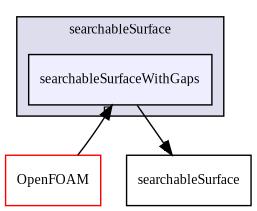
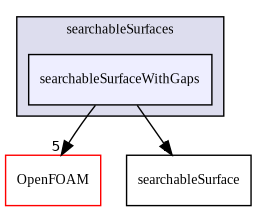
cluster "searchableSurface": label "searchableSurface" -> "searchableSurfaces"
edge "OpenFOAM" -> "searchableSurfaceWithGaps": reversed
